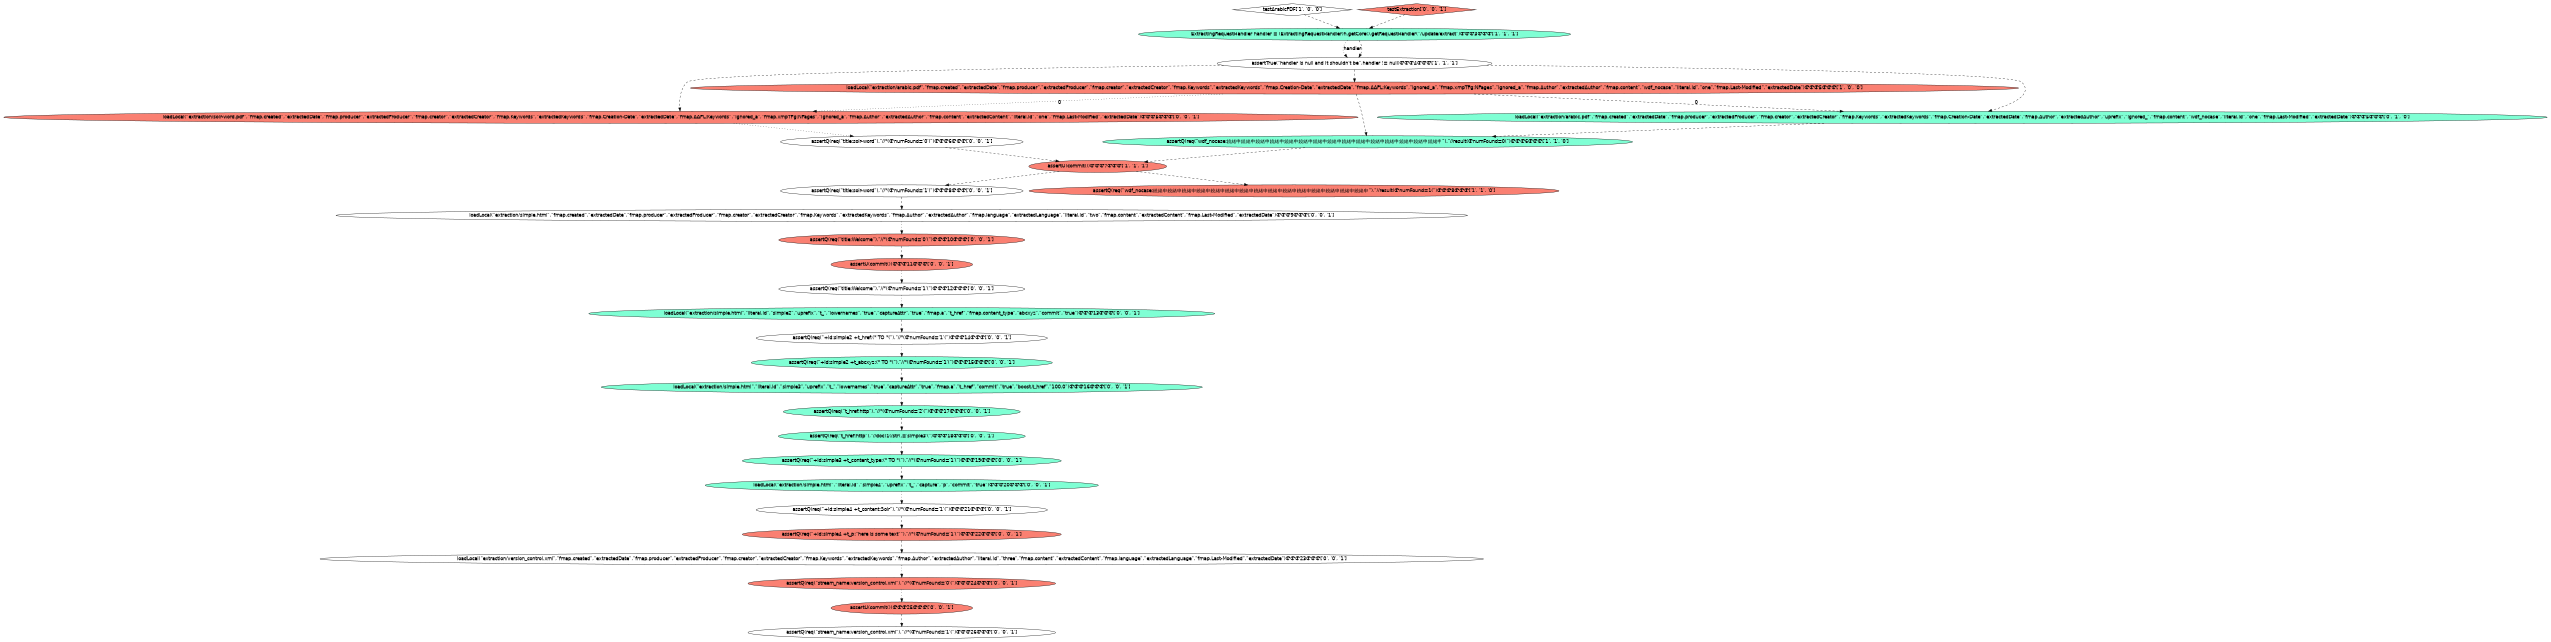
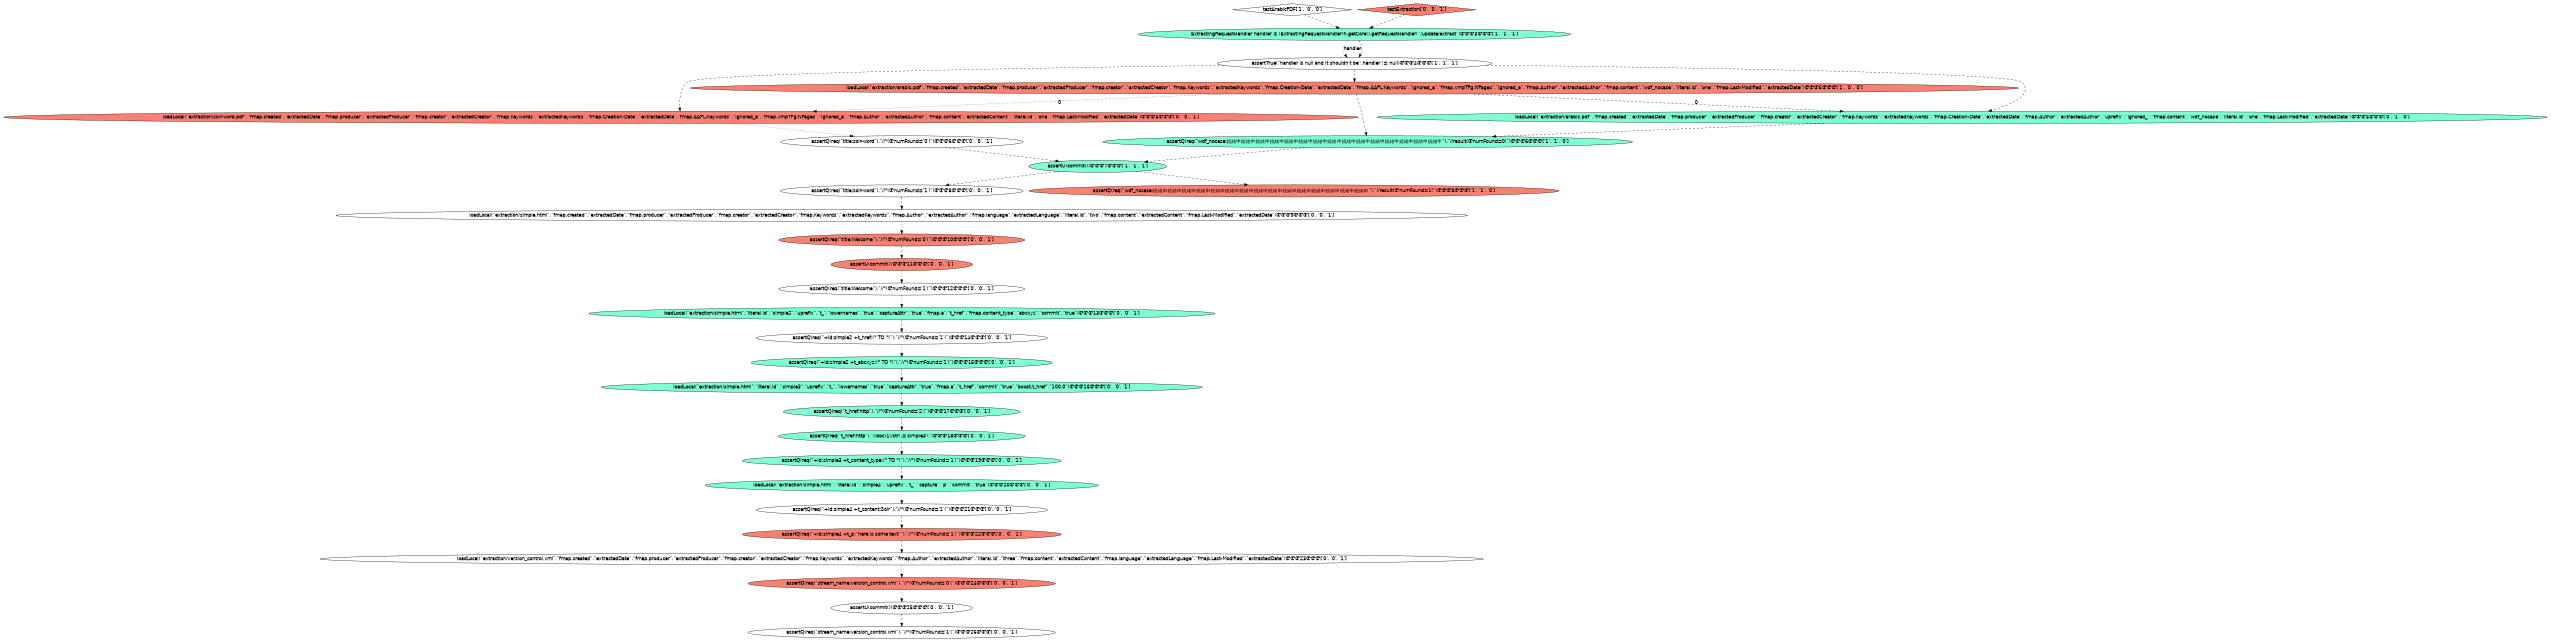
node "assertU(commit())@@@7@@@['1', '1', '1']": fillcolor salmon -> aquamarine
node "assertU(commit())@@@25@@@['0', '0', '1']": fillcolor salmon -> white
